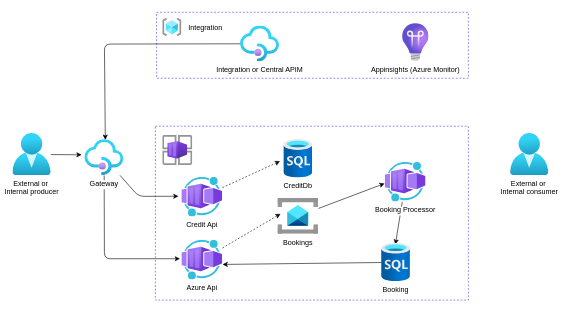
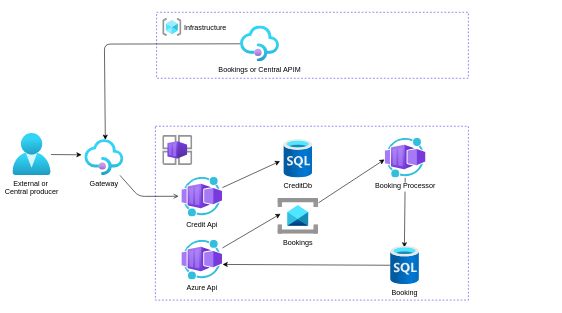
node "Integration": label "Integration" -> "Infrastructure"
node "Appinsights (Azure Monitor)": removed
node "Integration or Central APIM": label "Integration or Central APIM" -> "Bookings or Central APIM"
node "External or Internal consumer": removed
edge "Credit Api" -> "CreditDb": style dashed -> solid
node "Booking Processor": moved (405, 182) -> (405, 158)
node "External or Internal producer": label "External or Internal producer" -> "External or Central producer"
edge "Gateway" -> "Credit Api": arrowhead classic -> open
edge "Azure Api" -> "Bookings": style dashed -> solid
edge "Gateway" -> "Azure Api": removed
node "Booking": moved (396, 263) -> (405, 266)
